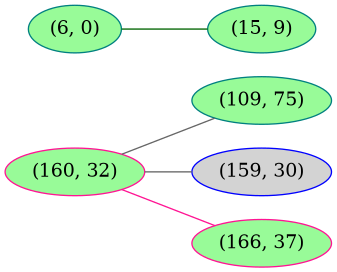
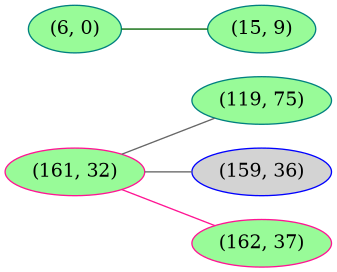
node "(109, 75)": label "(109, 75)" -> "(119, 75)"
node "(160, 32)": label "(160, 32)" -> "(161, 32)"
node "(159, 30)": label "(159, 30)" -> "(159, 36)"
node "(166, 37)": label "(166, 37)" -> "(162, 37)"
